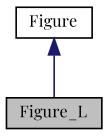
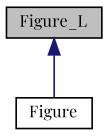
edge "Figure_L" -> "Figure": reversed
